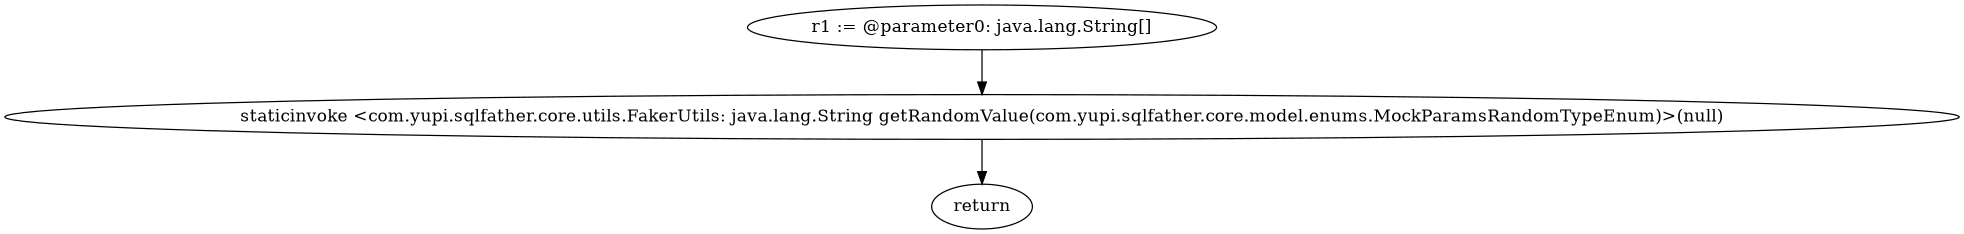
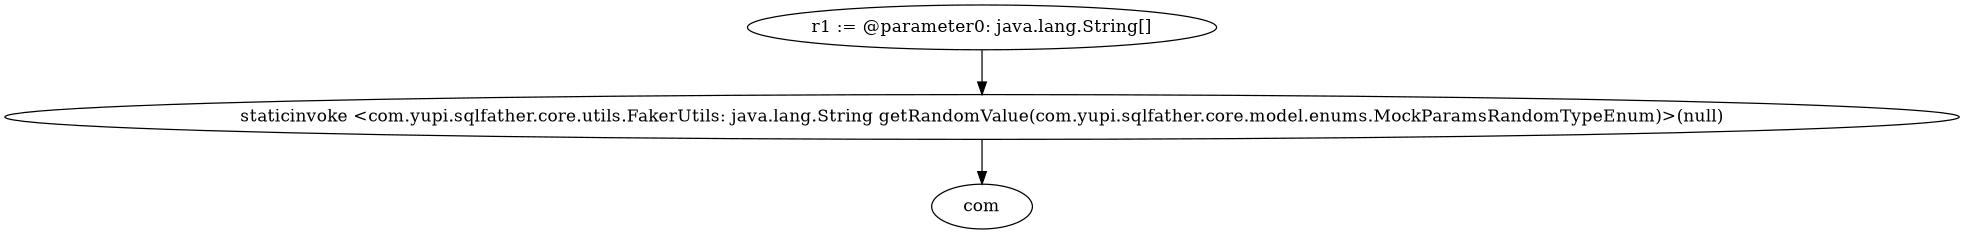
node "return": label "return" -> "com"
